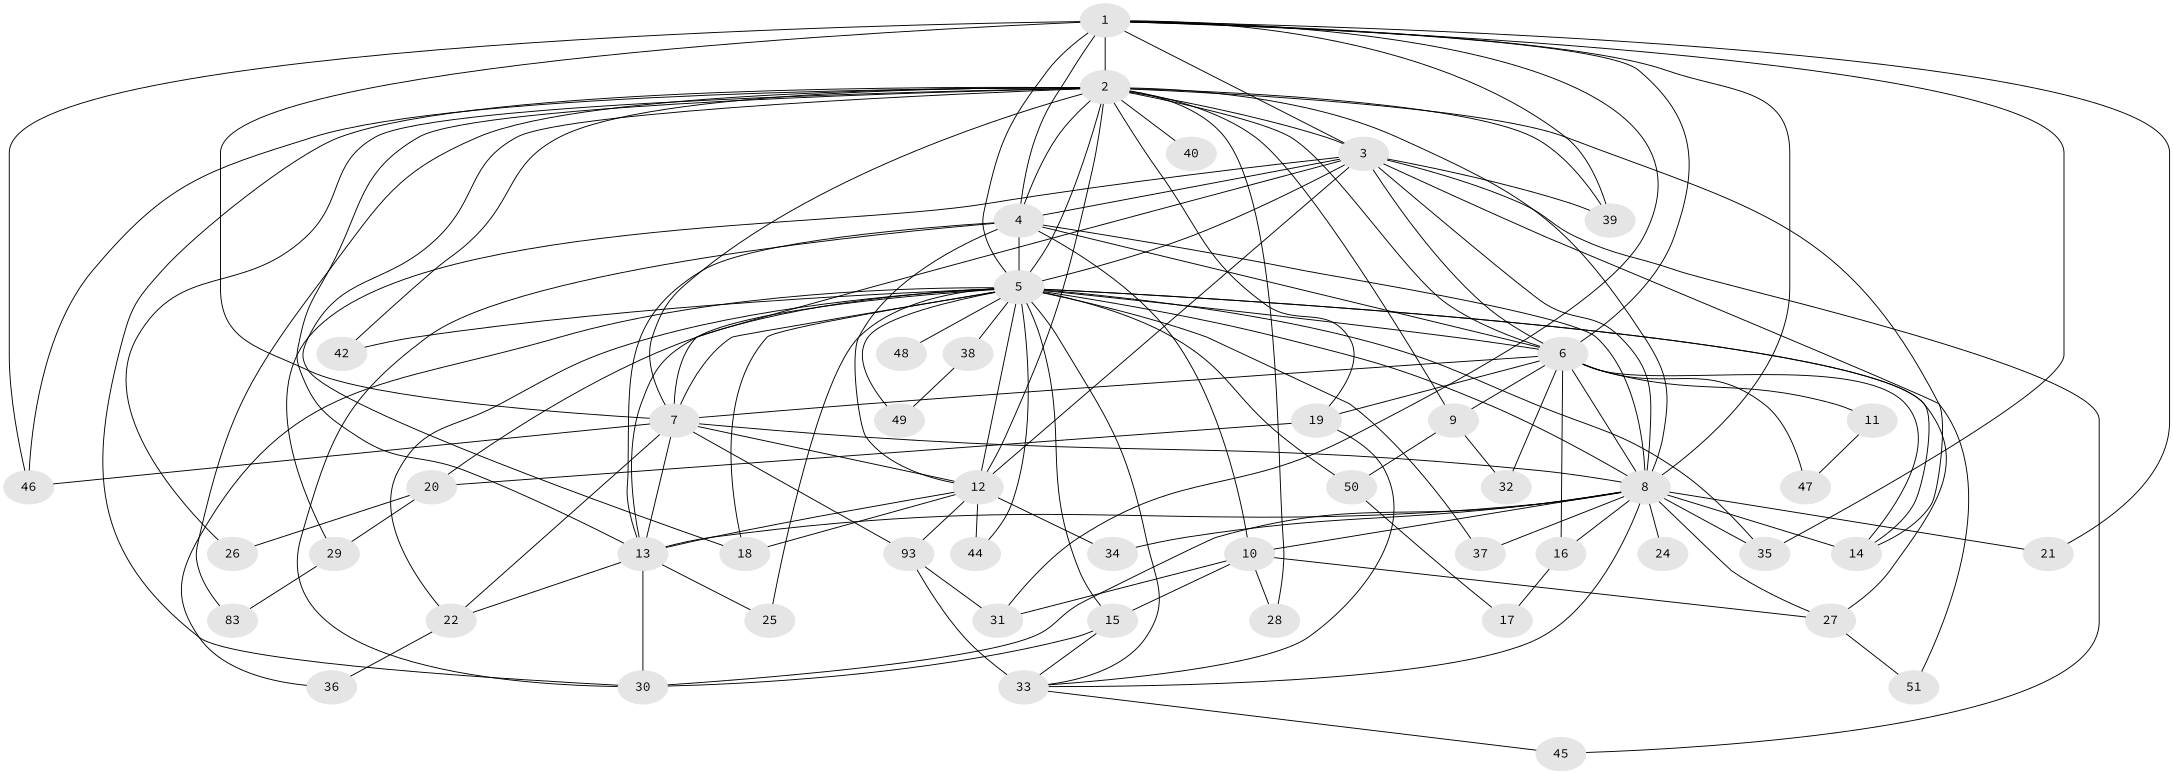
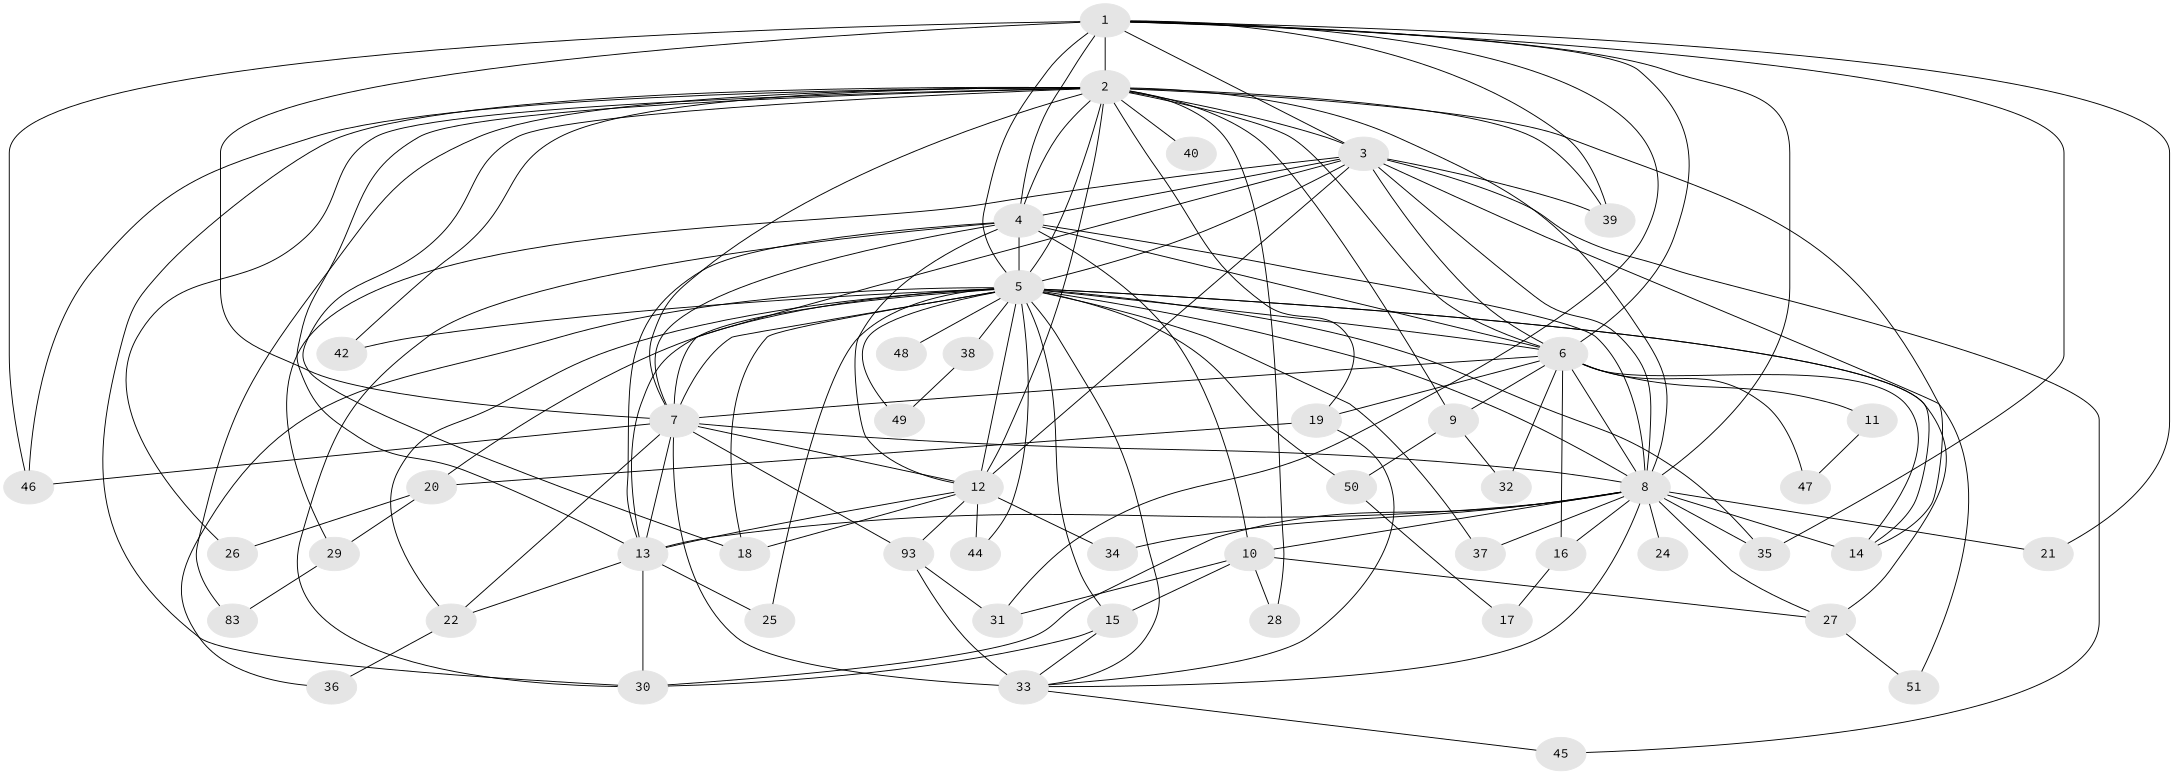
edge "4" -- "7": added
edge "7" -- "33": added
